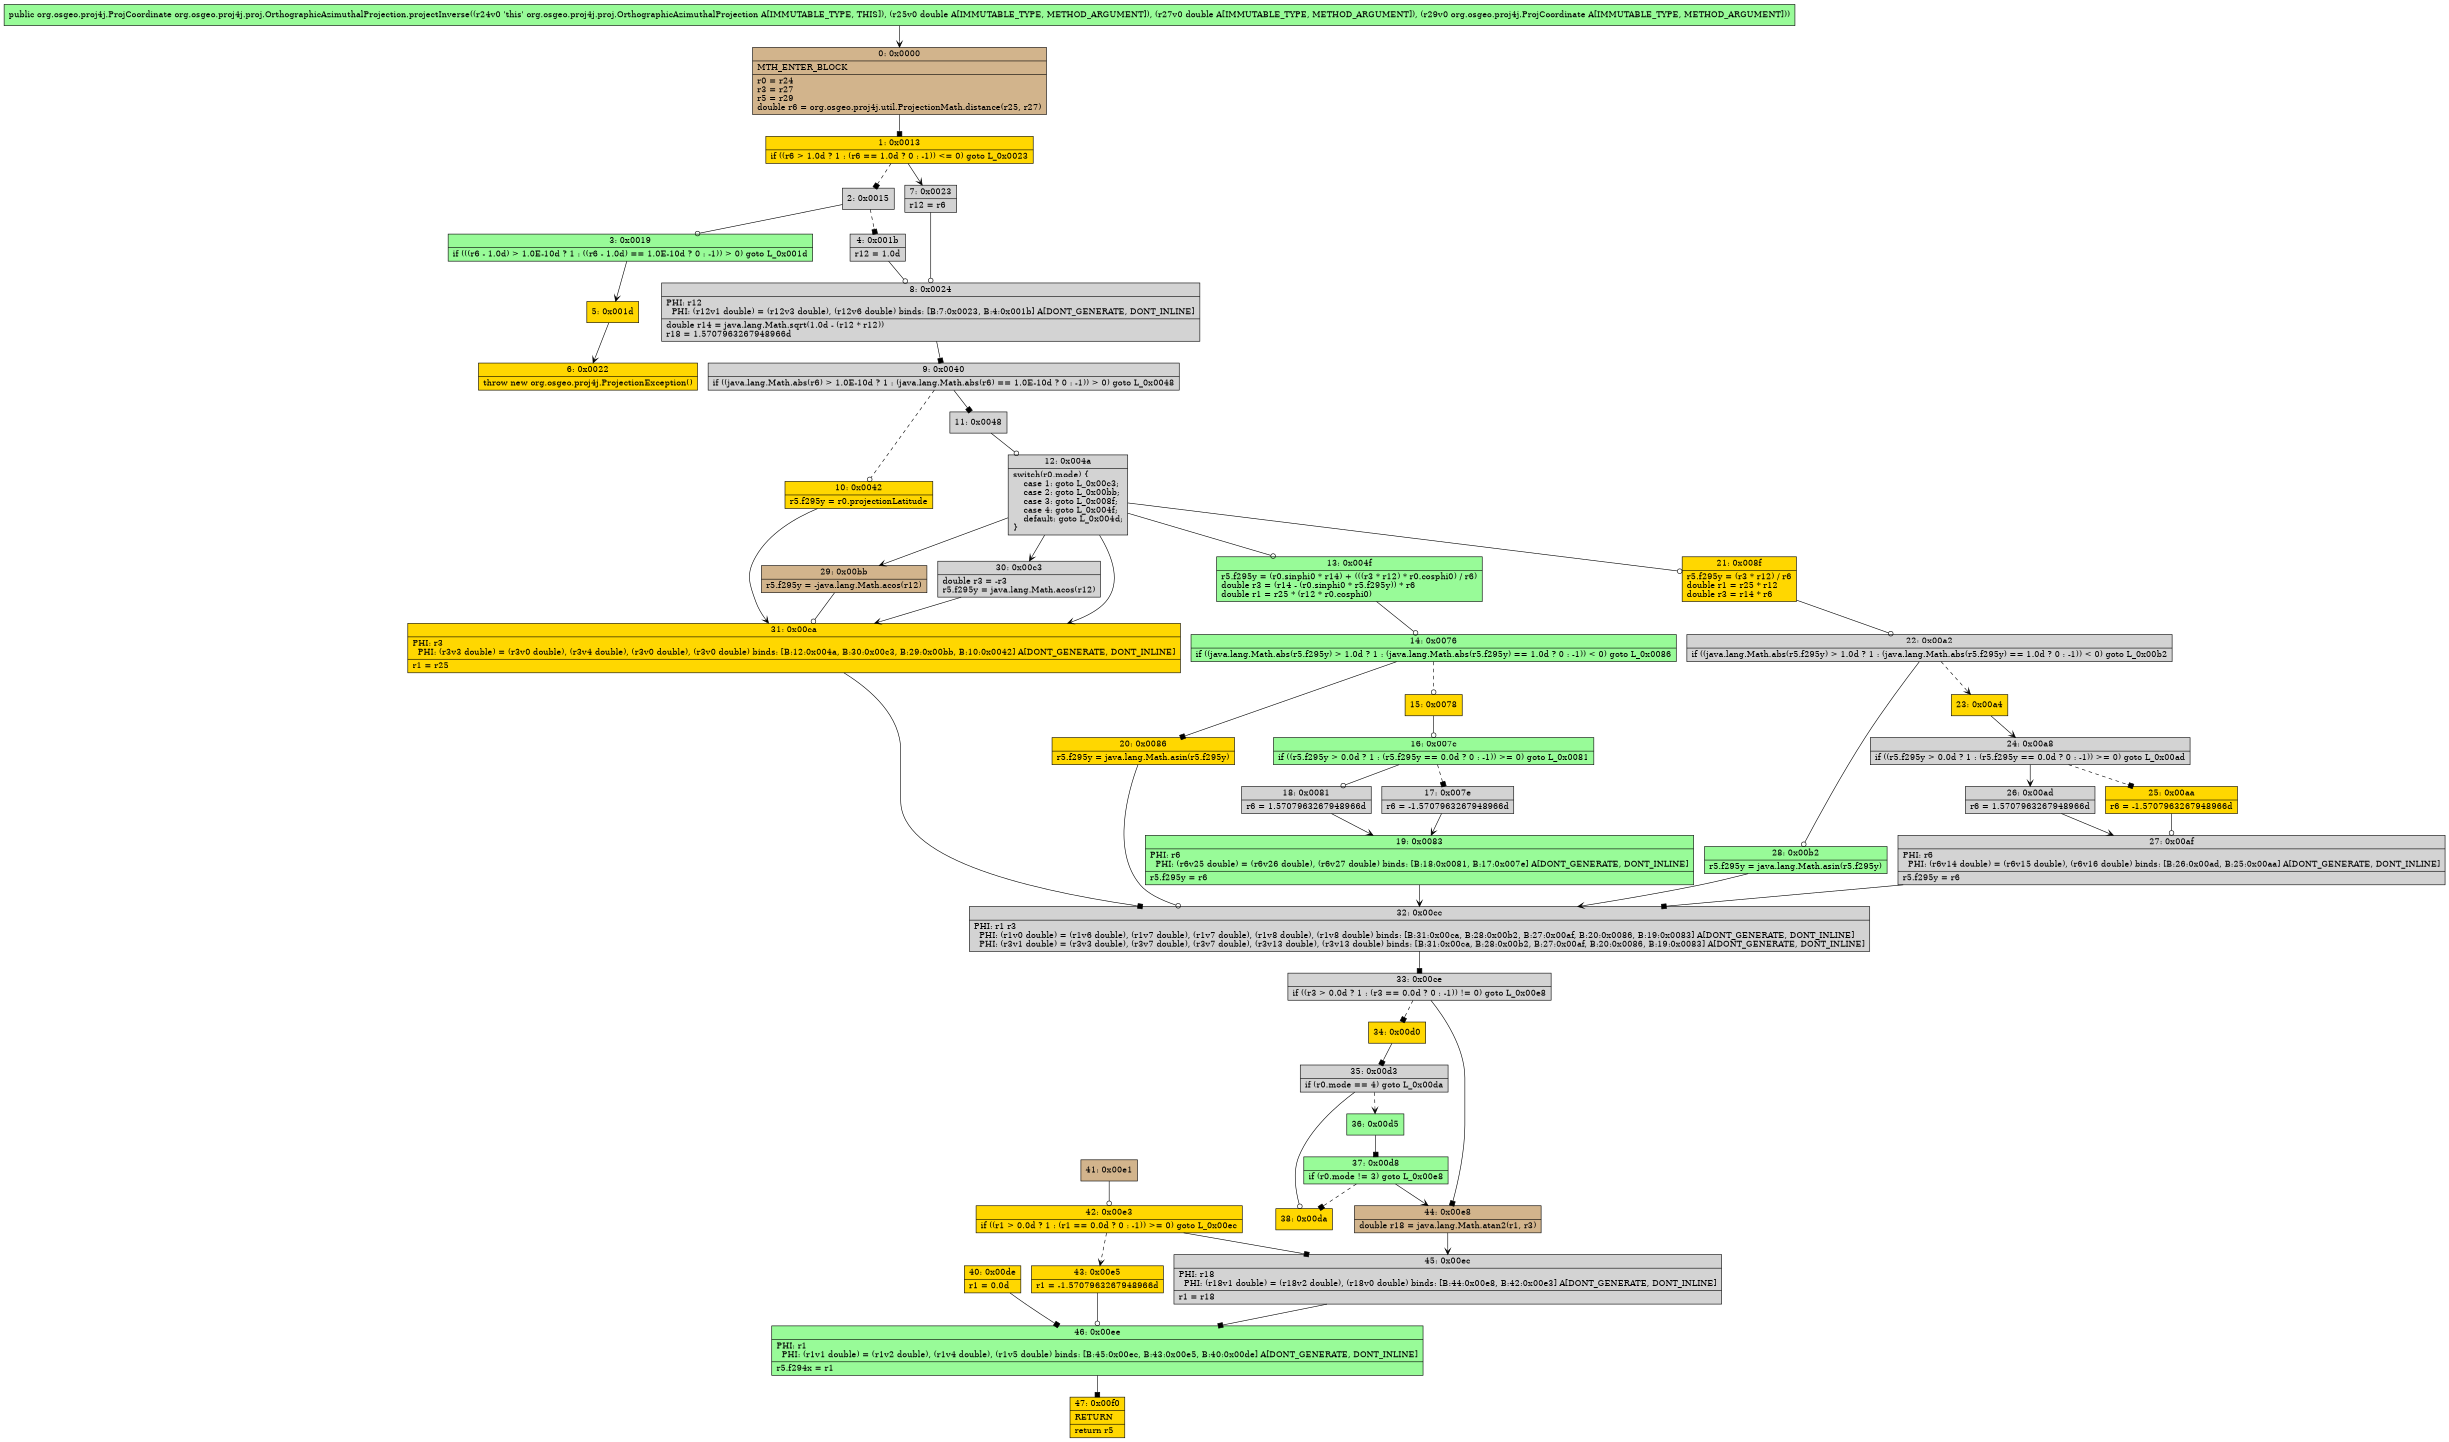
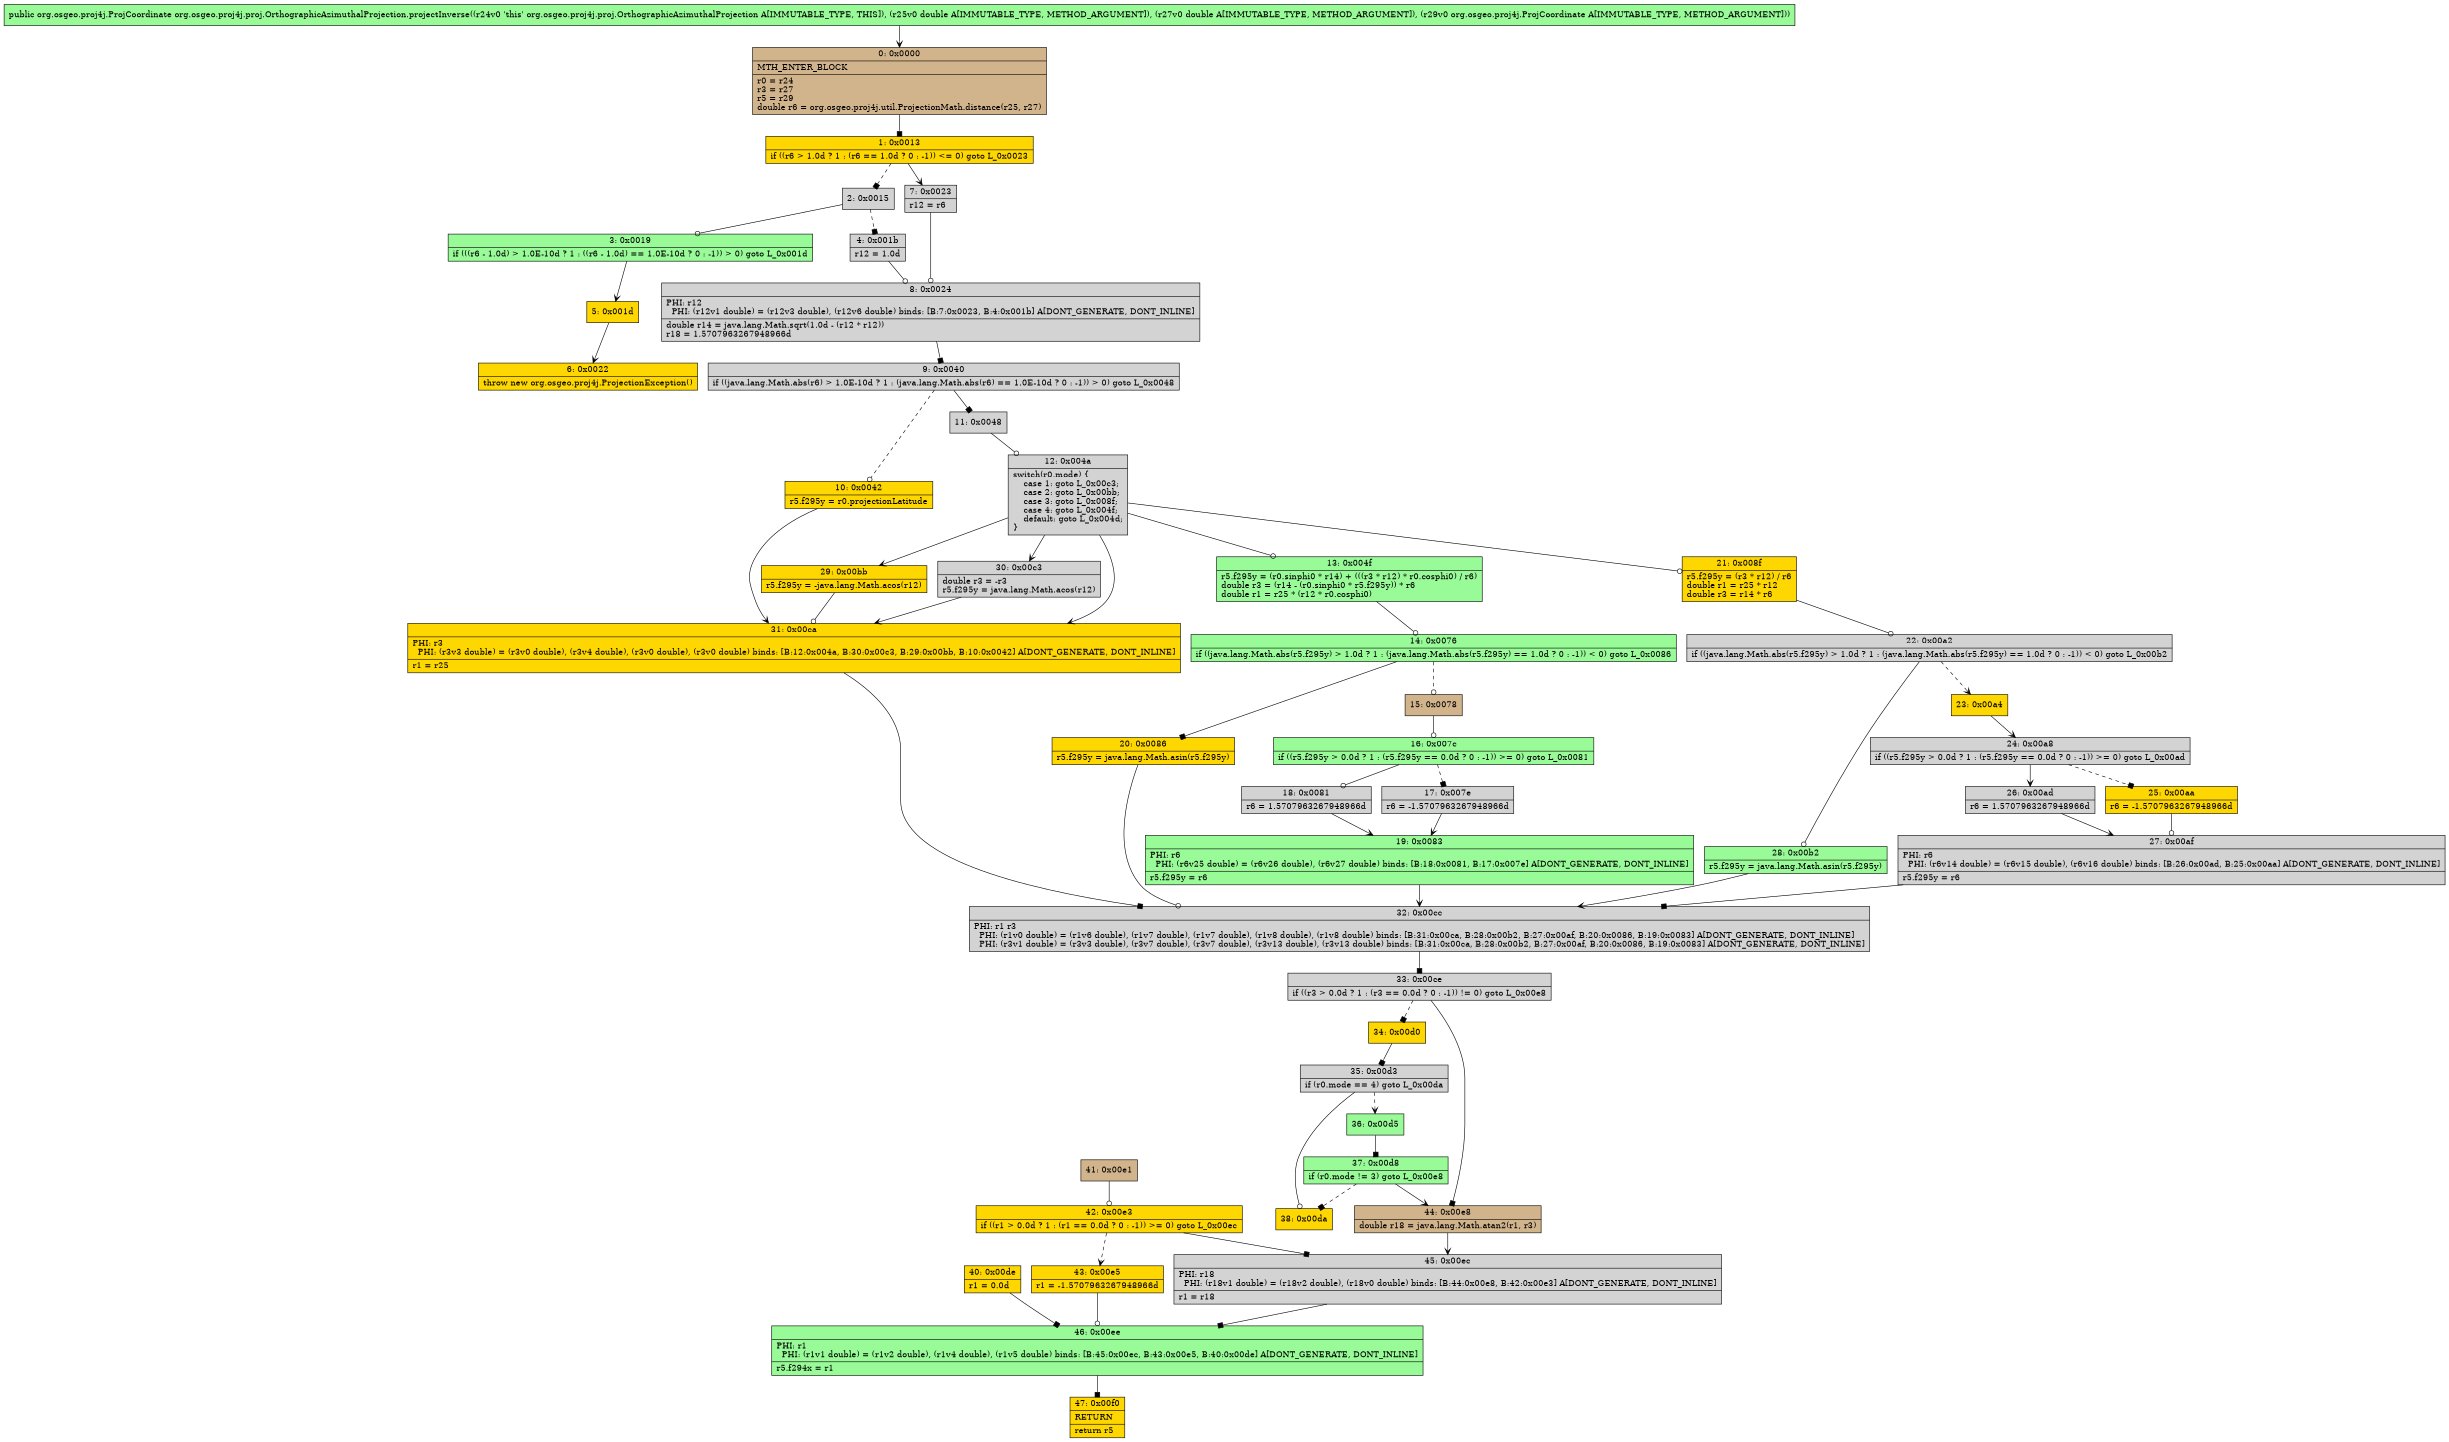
node "29: 0x00bb": fillcolor tan -> gold
node "15: 0x0078": fillcolor gold -> tan
